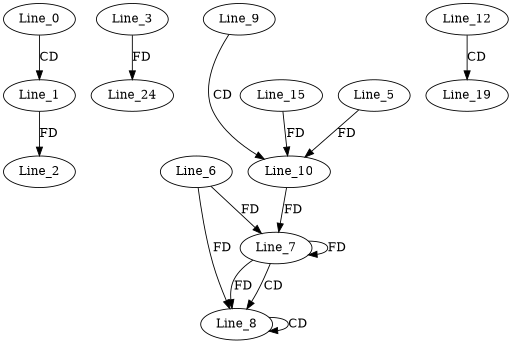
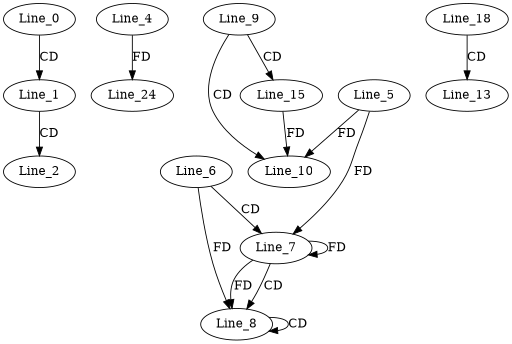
node "Line_3": label "Line_3" -> "Line_4"
node "Line_12": label "Line_12" -> "Line_18"
edge "Line_9" -> "Line_15": added, label "CD"
node "Line_19": label "Line_19" -> "Line_13"
edge "Line_1" -> "Line_2": label "FD" -> "CD"
edge "Line_10" -> "Line_7": now "Line_5" -> "Line_7"
edge "Line_6" -> "Line_7": label "FD" -> "CD"
